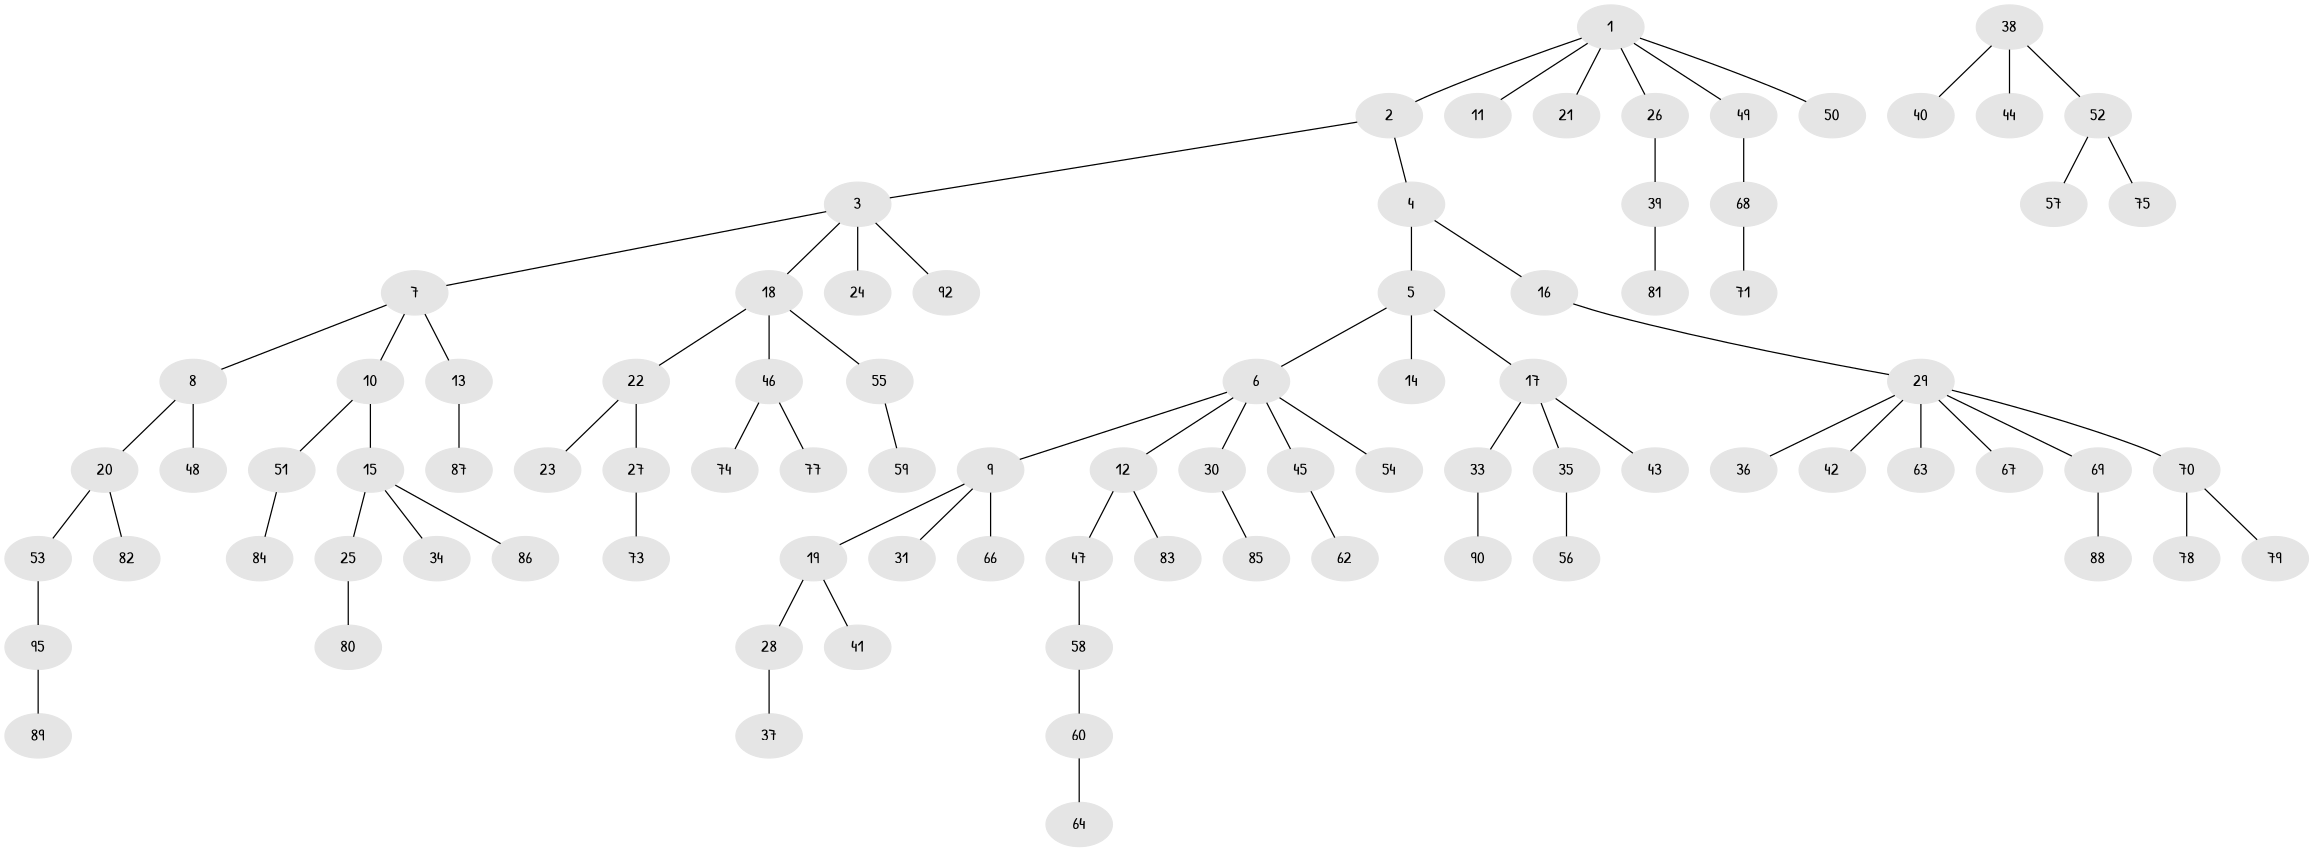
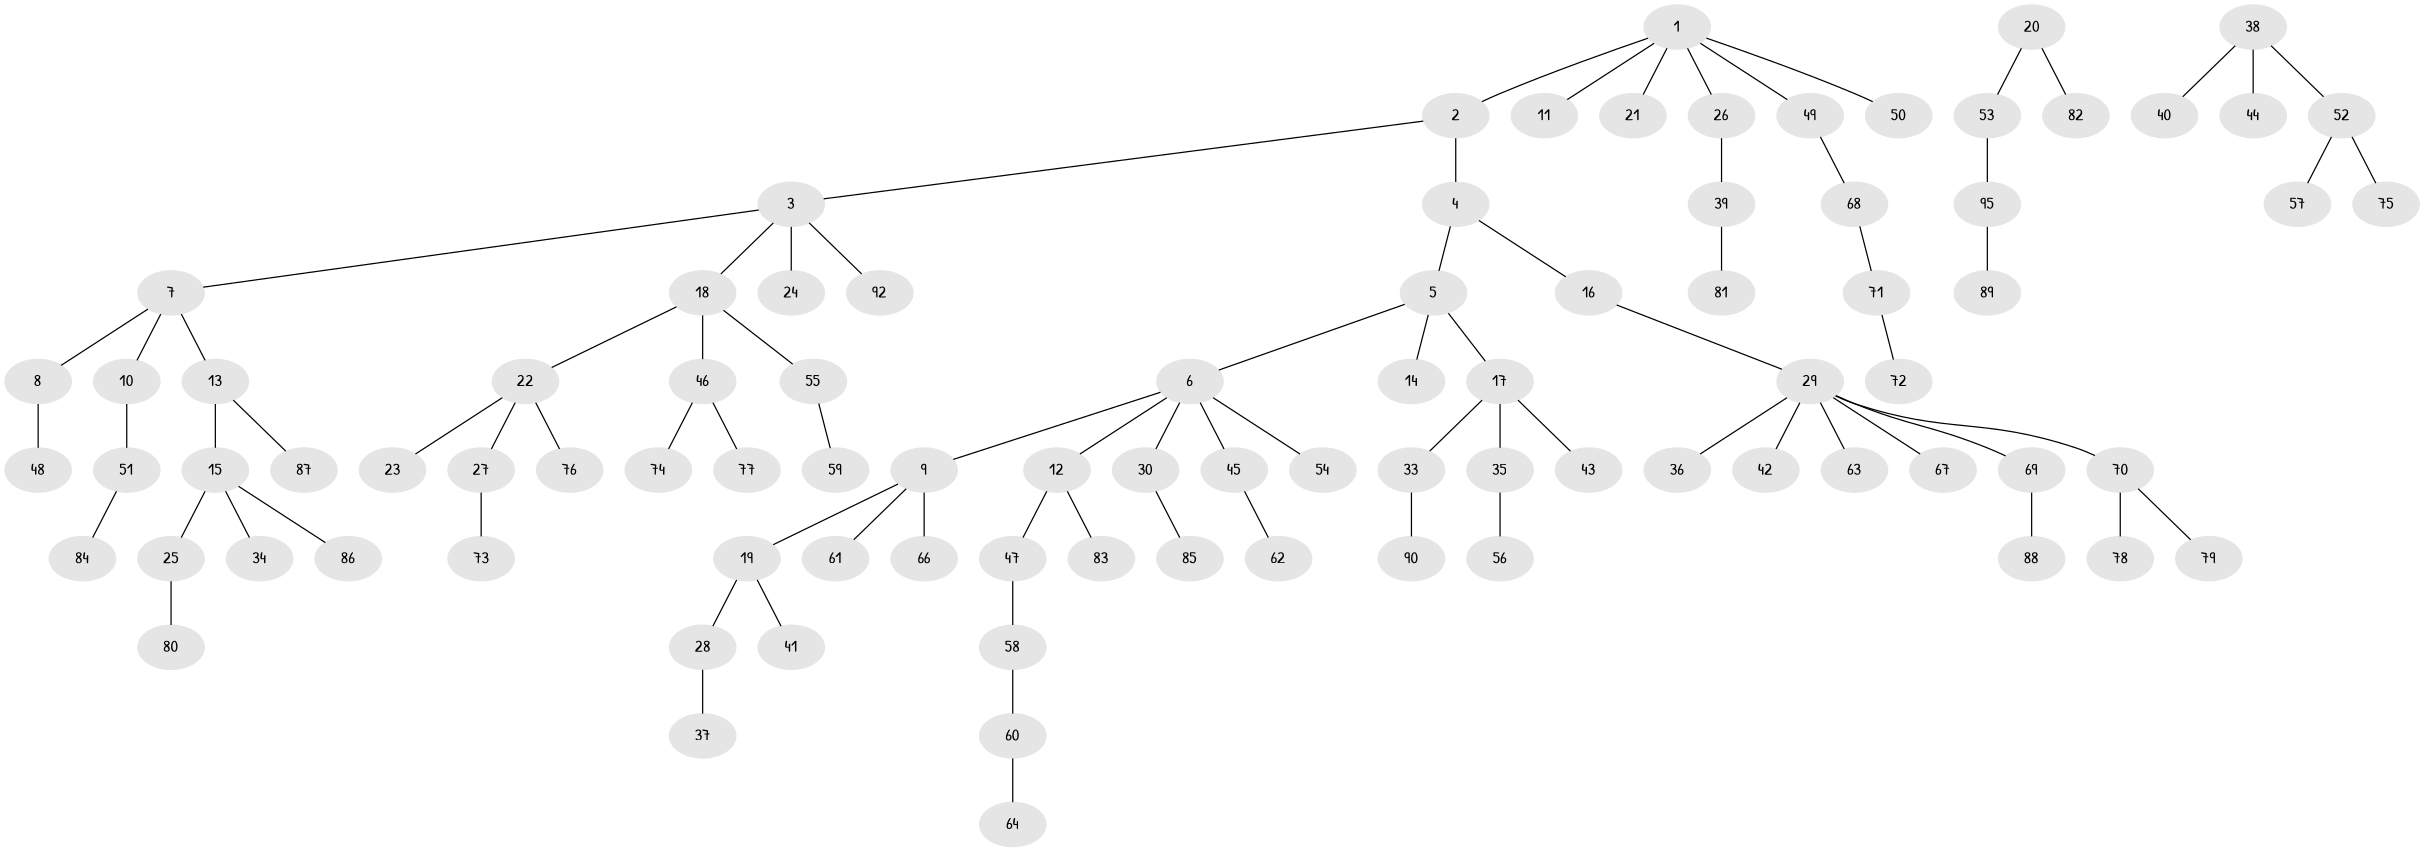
node "72": added
edge "8" -- "20": removed
edge "10" -- "15": now "13" -- "15"
node "76": added
node "31": label "31" -> "61"
